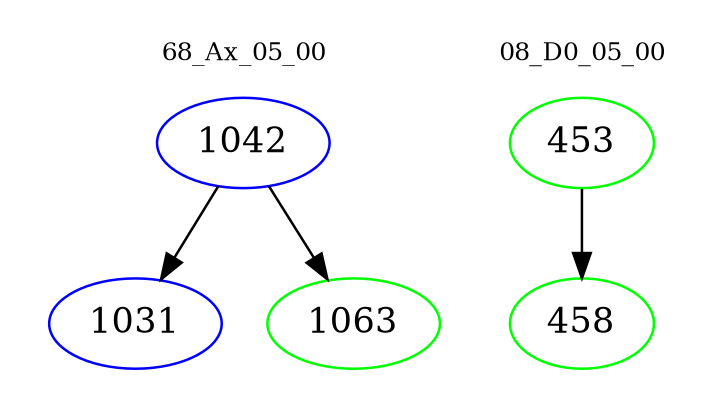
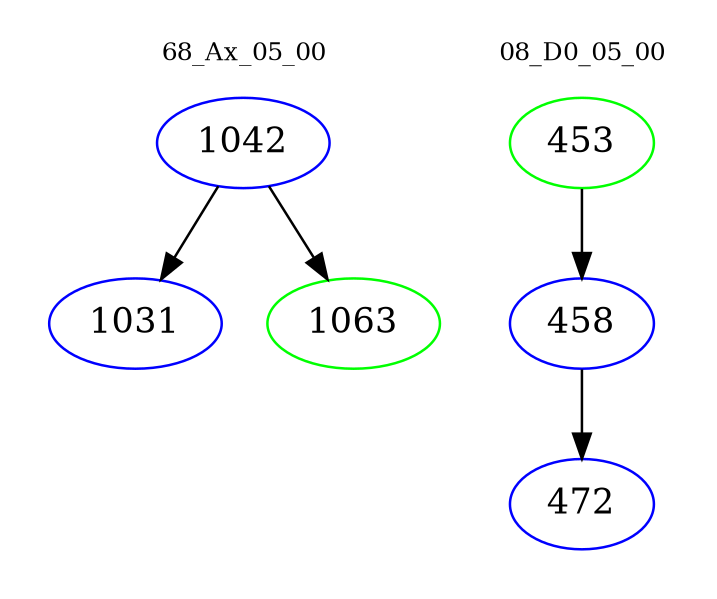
node "458": color green -> blue
node "472": added
